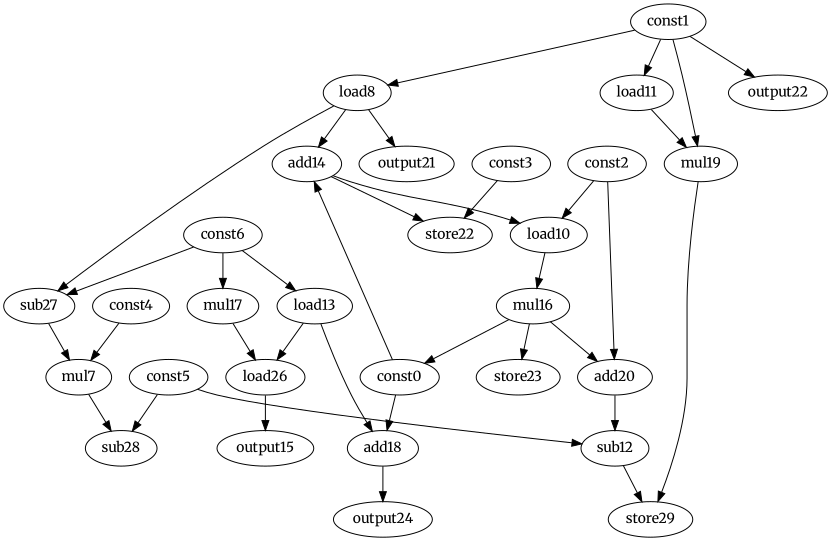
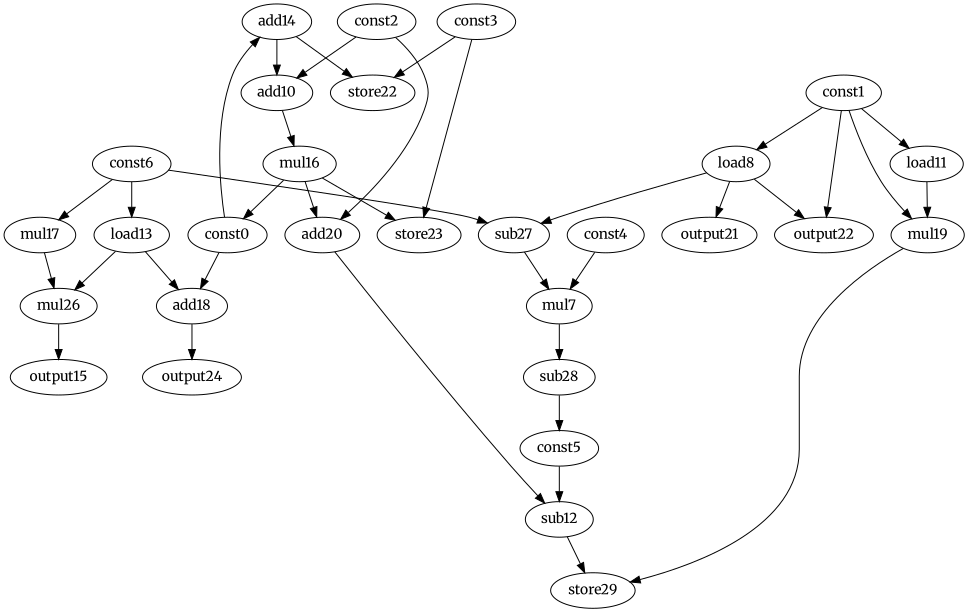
edge "load8" -> "add14": now "load8" -> "output22"
edge "const3" -> "store23": added
node "load10": label "load10" -> "add10"
node "load26": label "load26" -> "mul26"
edge "const5" -> "sub28": reversed
